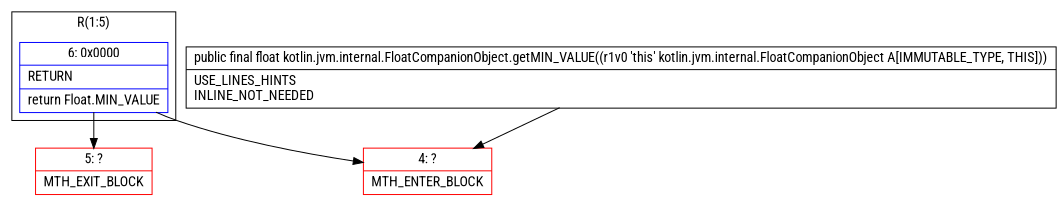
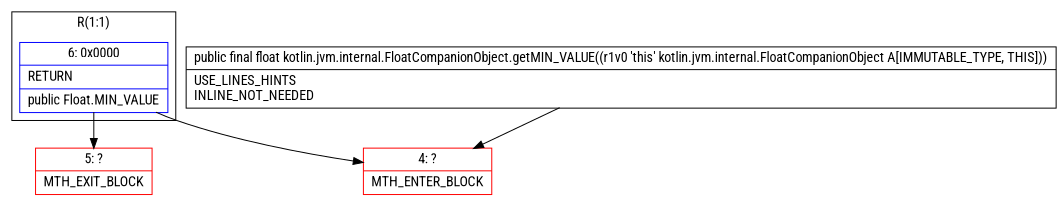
cluster "R(1:5)": label "R(1:5)" -> "R(1:1)"
node "6: 0x0000": text "return Float.MIN_VALUE" -> "public Float.MIN_VALUE"
